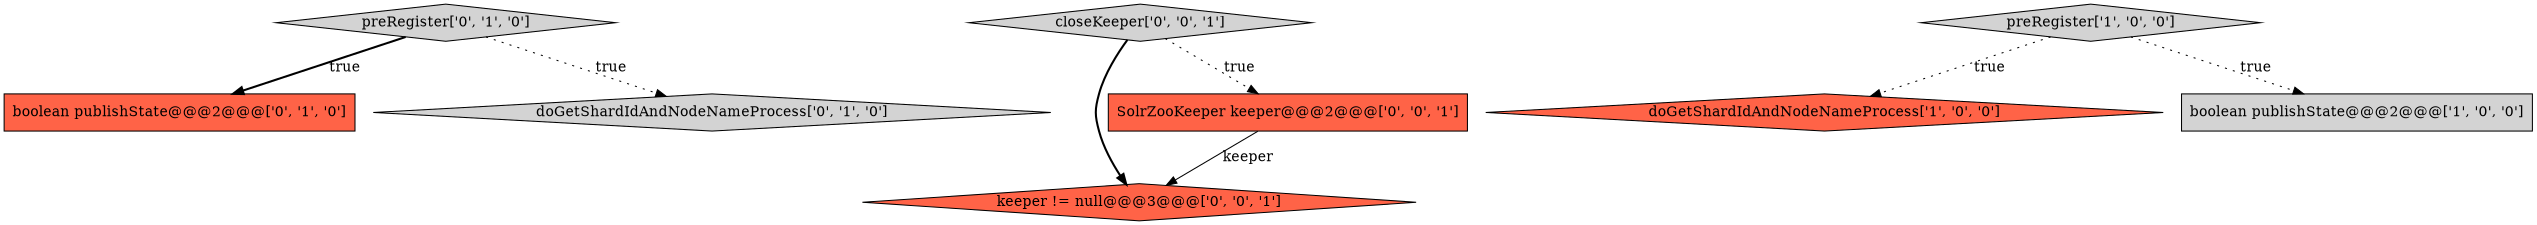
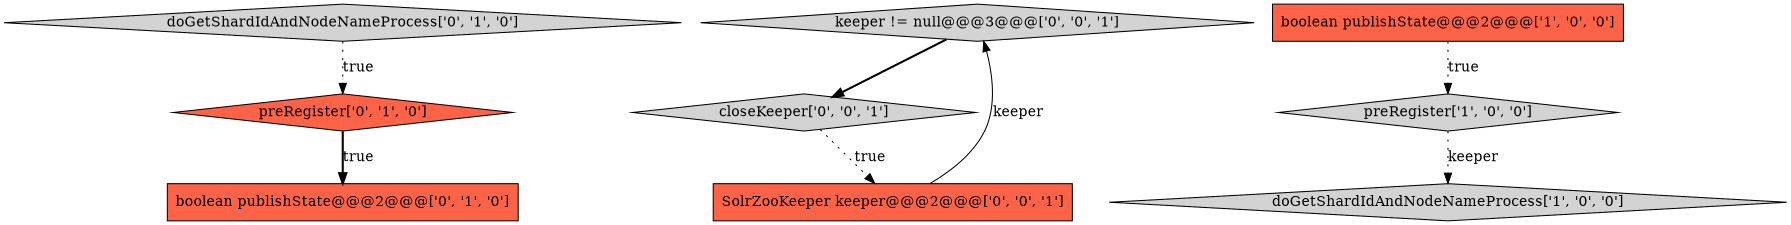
node "preRegister['0', '1', '0']": fillcolor lightgray -> tomato
edge "preRegister['1', '0', '0']" -> "boolean publishState@@@2@@@['1', '0', '0']": reversed
edge "preRegister['0', '1', '0']" -> "doGetShardIdAndNodeNameProcess['0', '1', '0']": reversed
edge "preRegister['1', '0', '0']" -> "doGetShardIdAndNodeNameProcess['1', '0', '0']": label "true" -> "keeper"
edge "closeKeeper['0', '0', '1']" -> "keeper != null@@@3@@@['0', '0', '1']": reversed
node "doGetShardIdAndNodeNameProcess['1', '0', '0']": fillcolor tomato -> lightgray
node "boolean publishState@@@2@@@['1', '0', '0']": fillcolor lightgray -> tomato
node "keeper != null@@@3@@@['0', '0', '1']": fillcolor tomato -> lightgray
